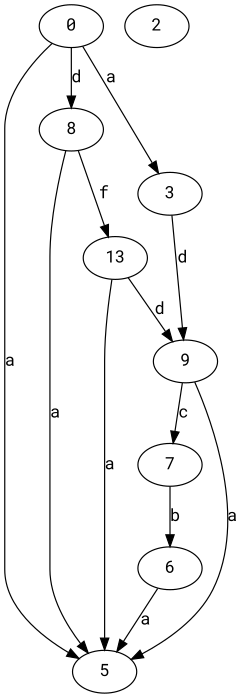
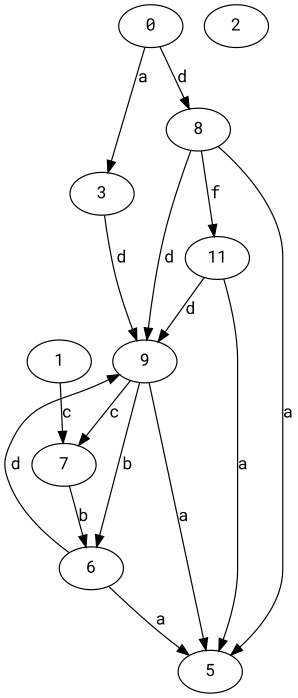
edge "8" -> "9": added, label "d"
node "13": label "13" -> "11"
edge "0" -> "5": removed, label "a"
node "1": added
edge "6" -> "9": added, label "d"
edge "9" -> "6": added, label "b"
